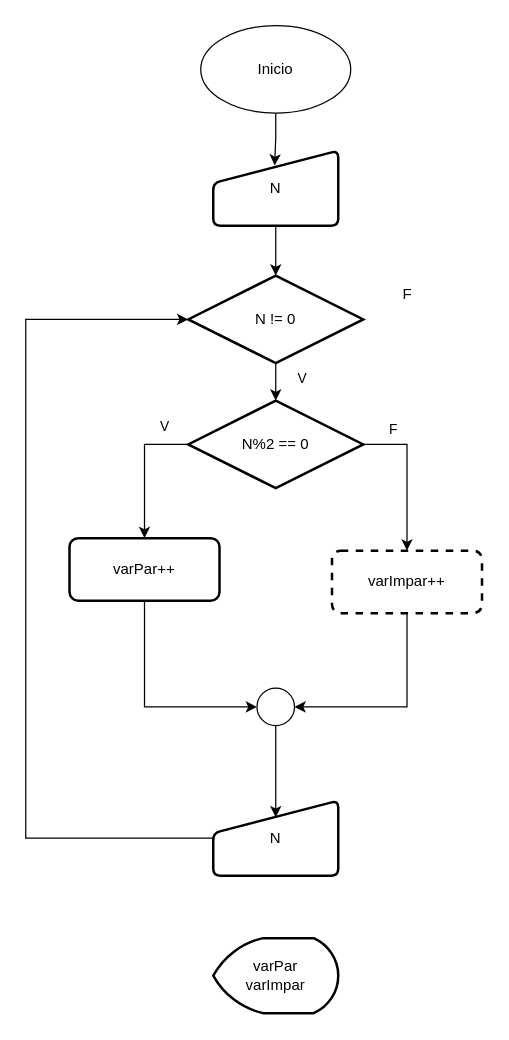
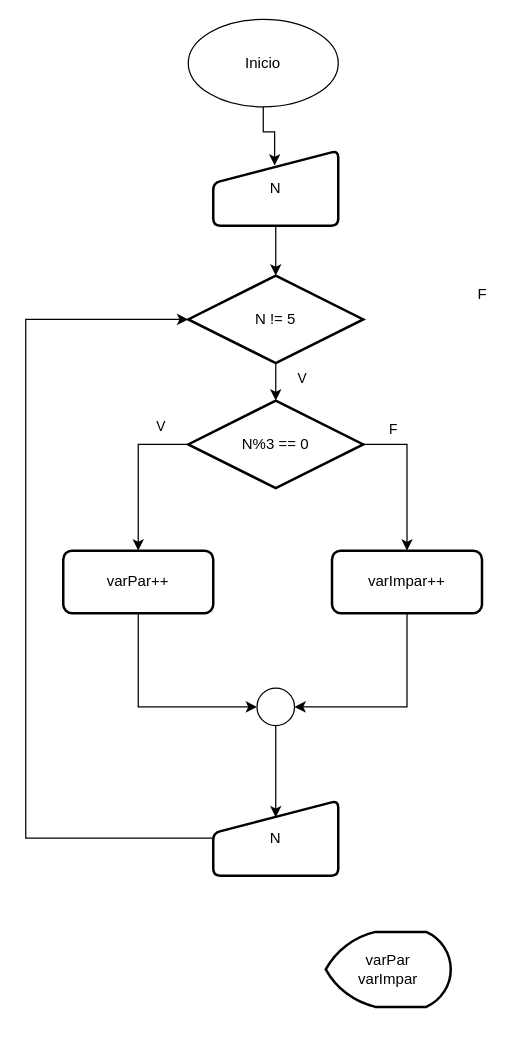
node "Inicio": moved (276, 69) -> (263, 63)
node "F": moved (407, 294) -> (482, 294)
node "N != 0": label "N != 0" -> "N != 5"
node "N%2 == 0": label "N%2 == 0" -> "N%3 == 0"
node "varPar++": moved (144, 569) -> (138, 582)
node "varImpar++": style dashed -> solid
node "varPar varImpar": moved (276, 976) -> (388, 969)
